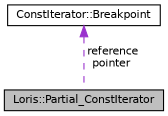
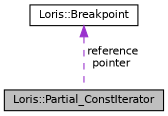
node "ConstIterator::Breakpoint": label "ConstIterator::Breakpoint" -> "Loris::Breakpoint"
